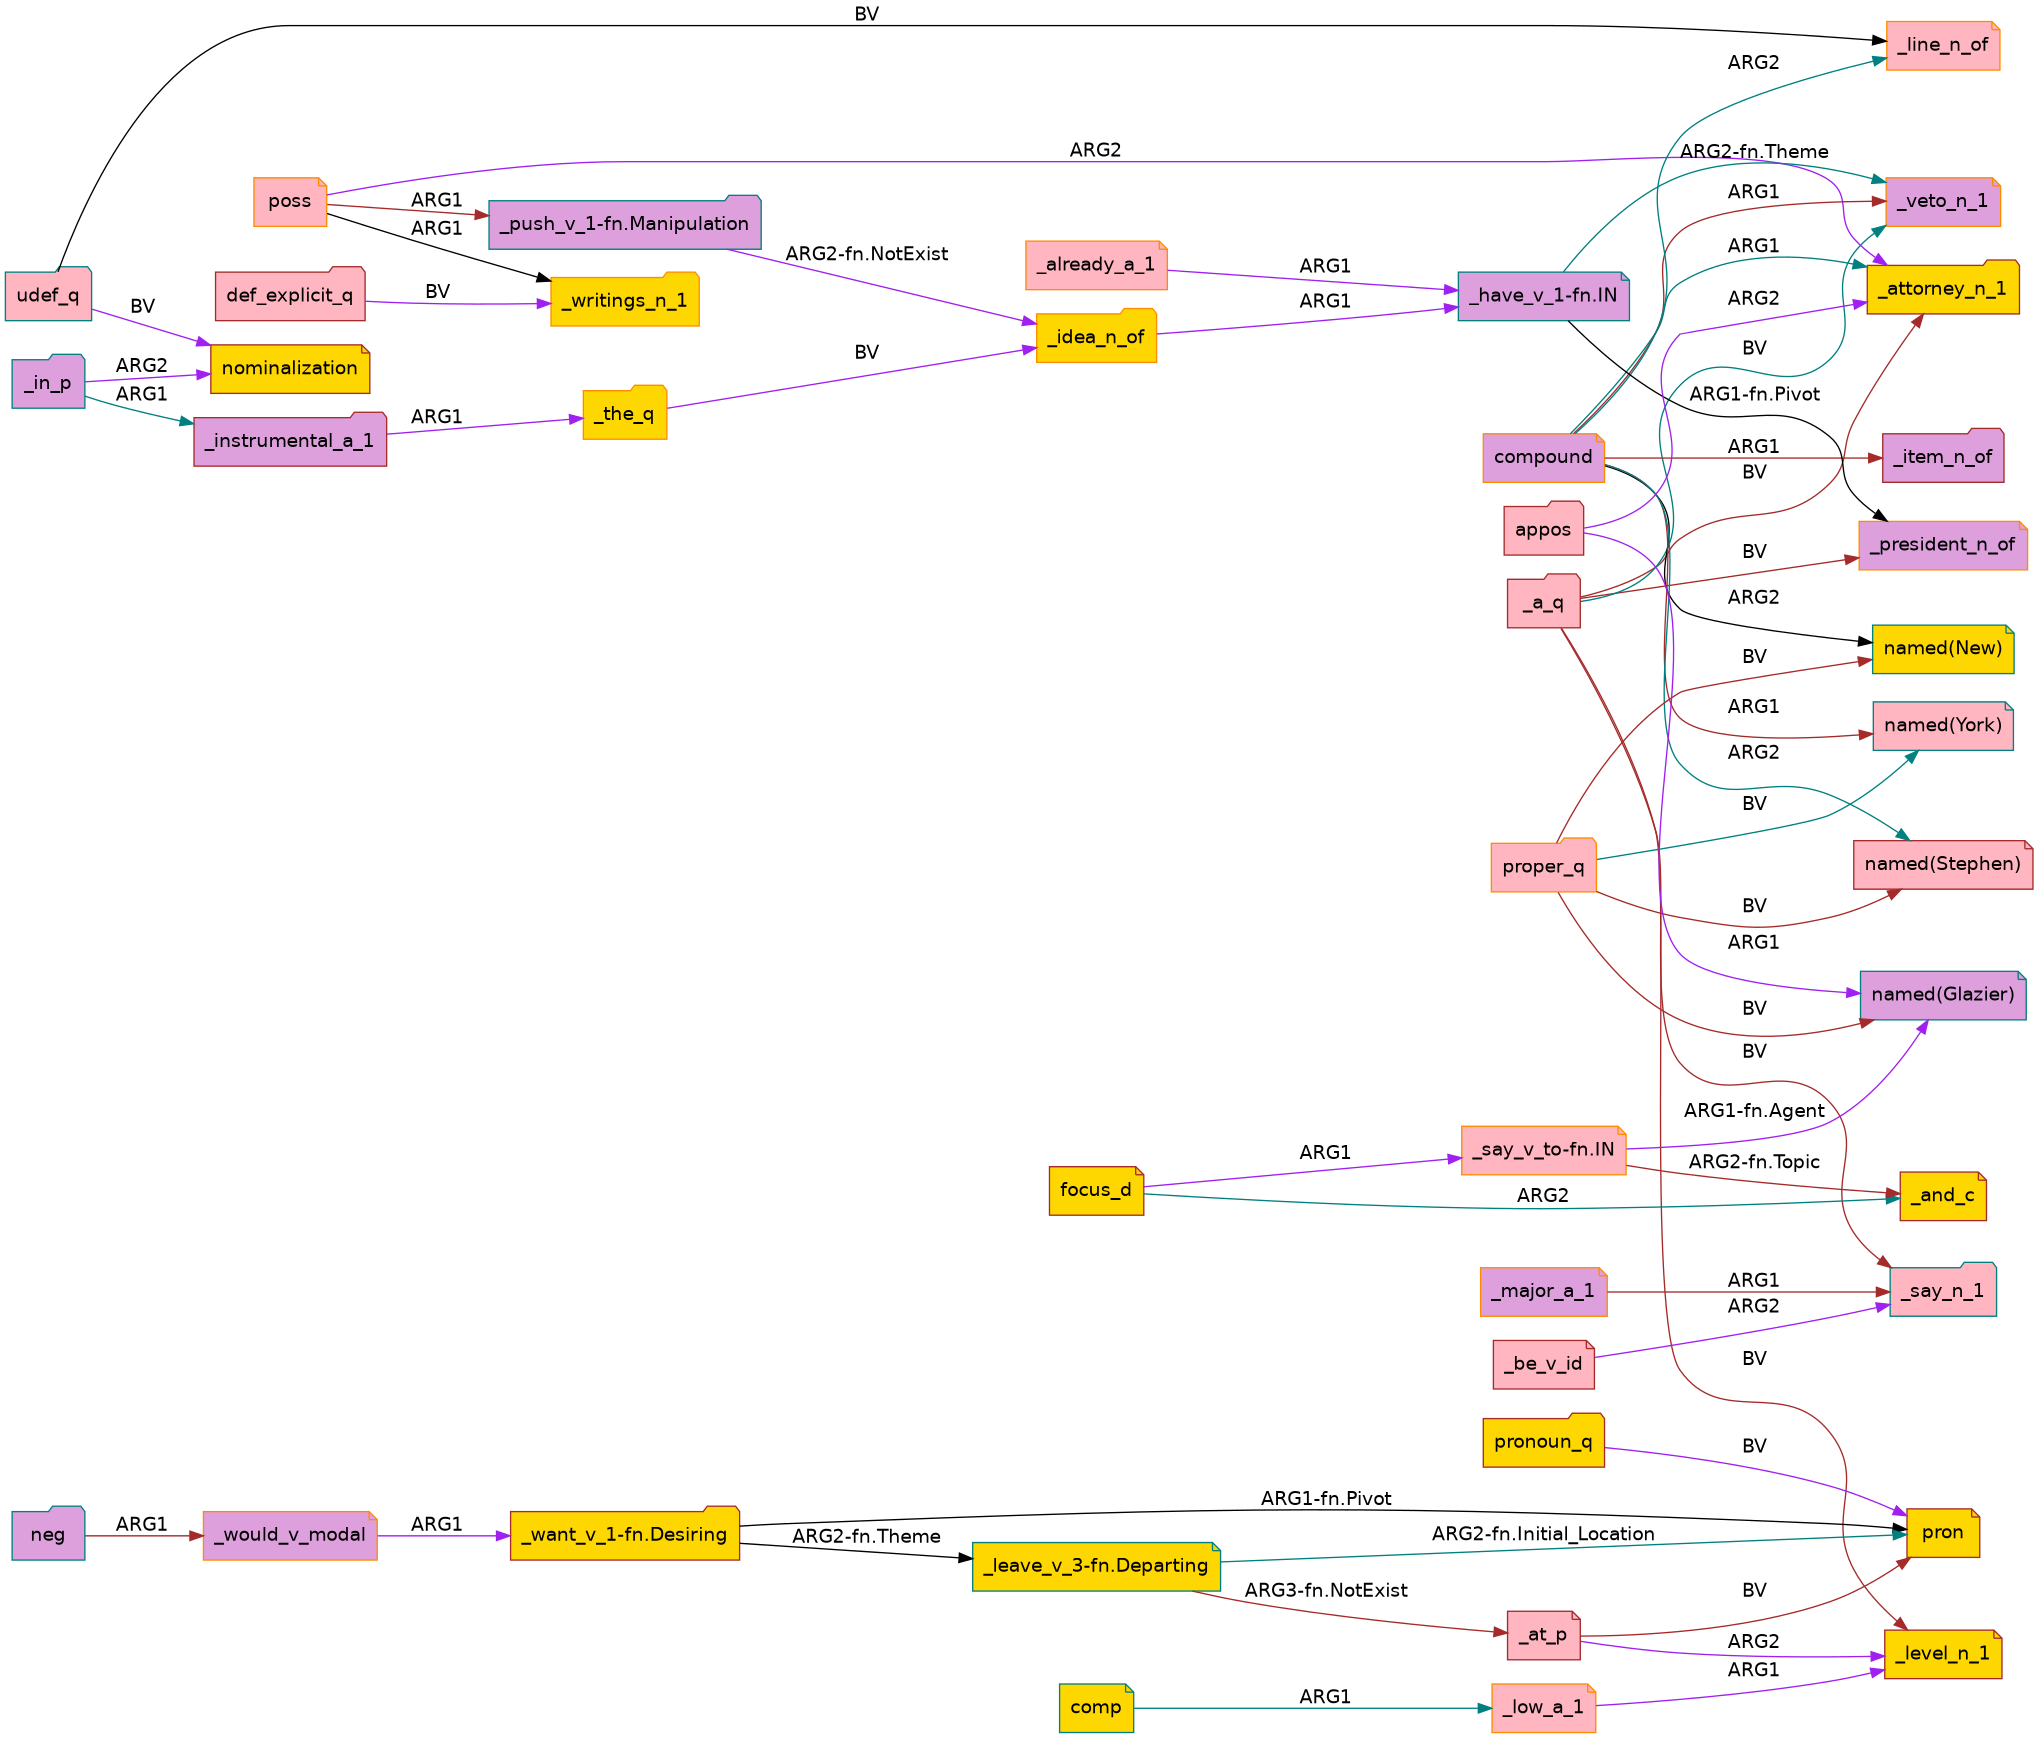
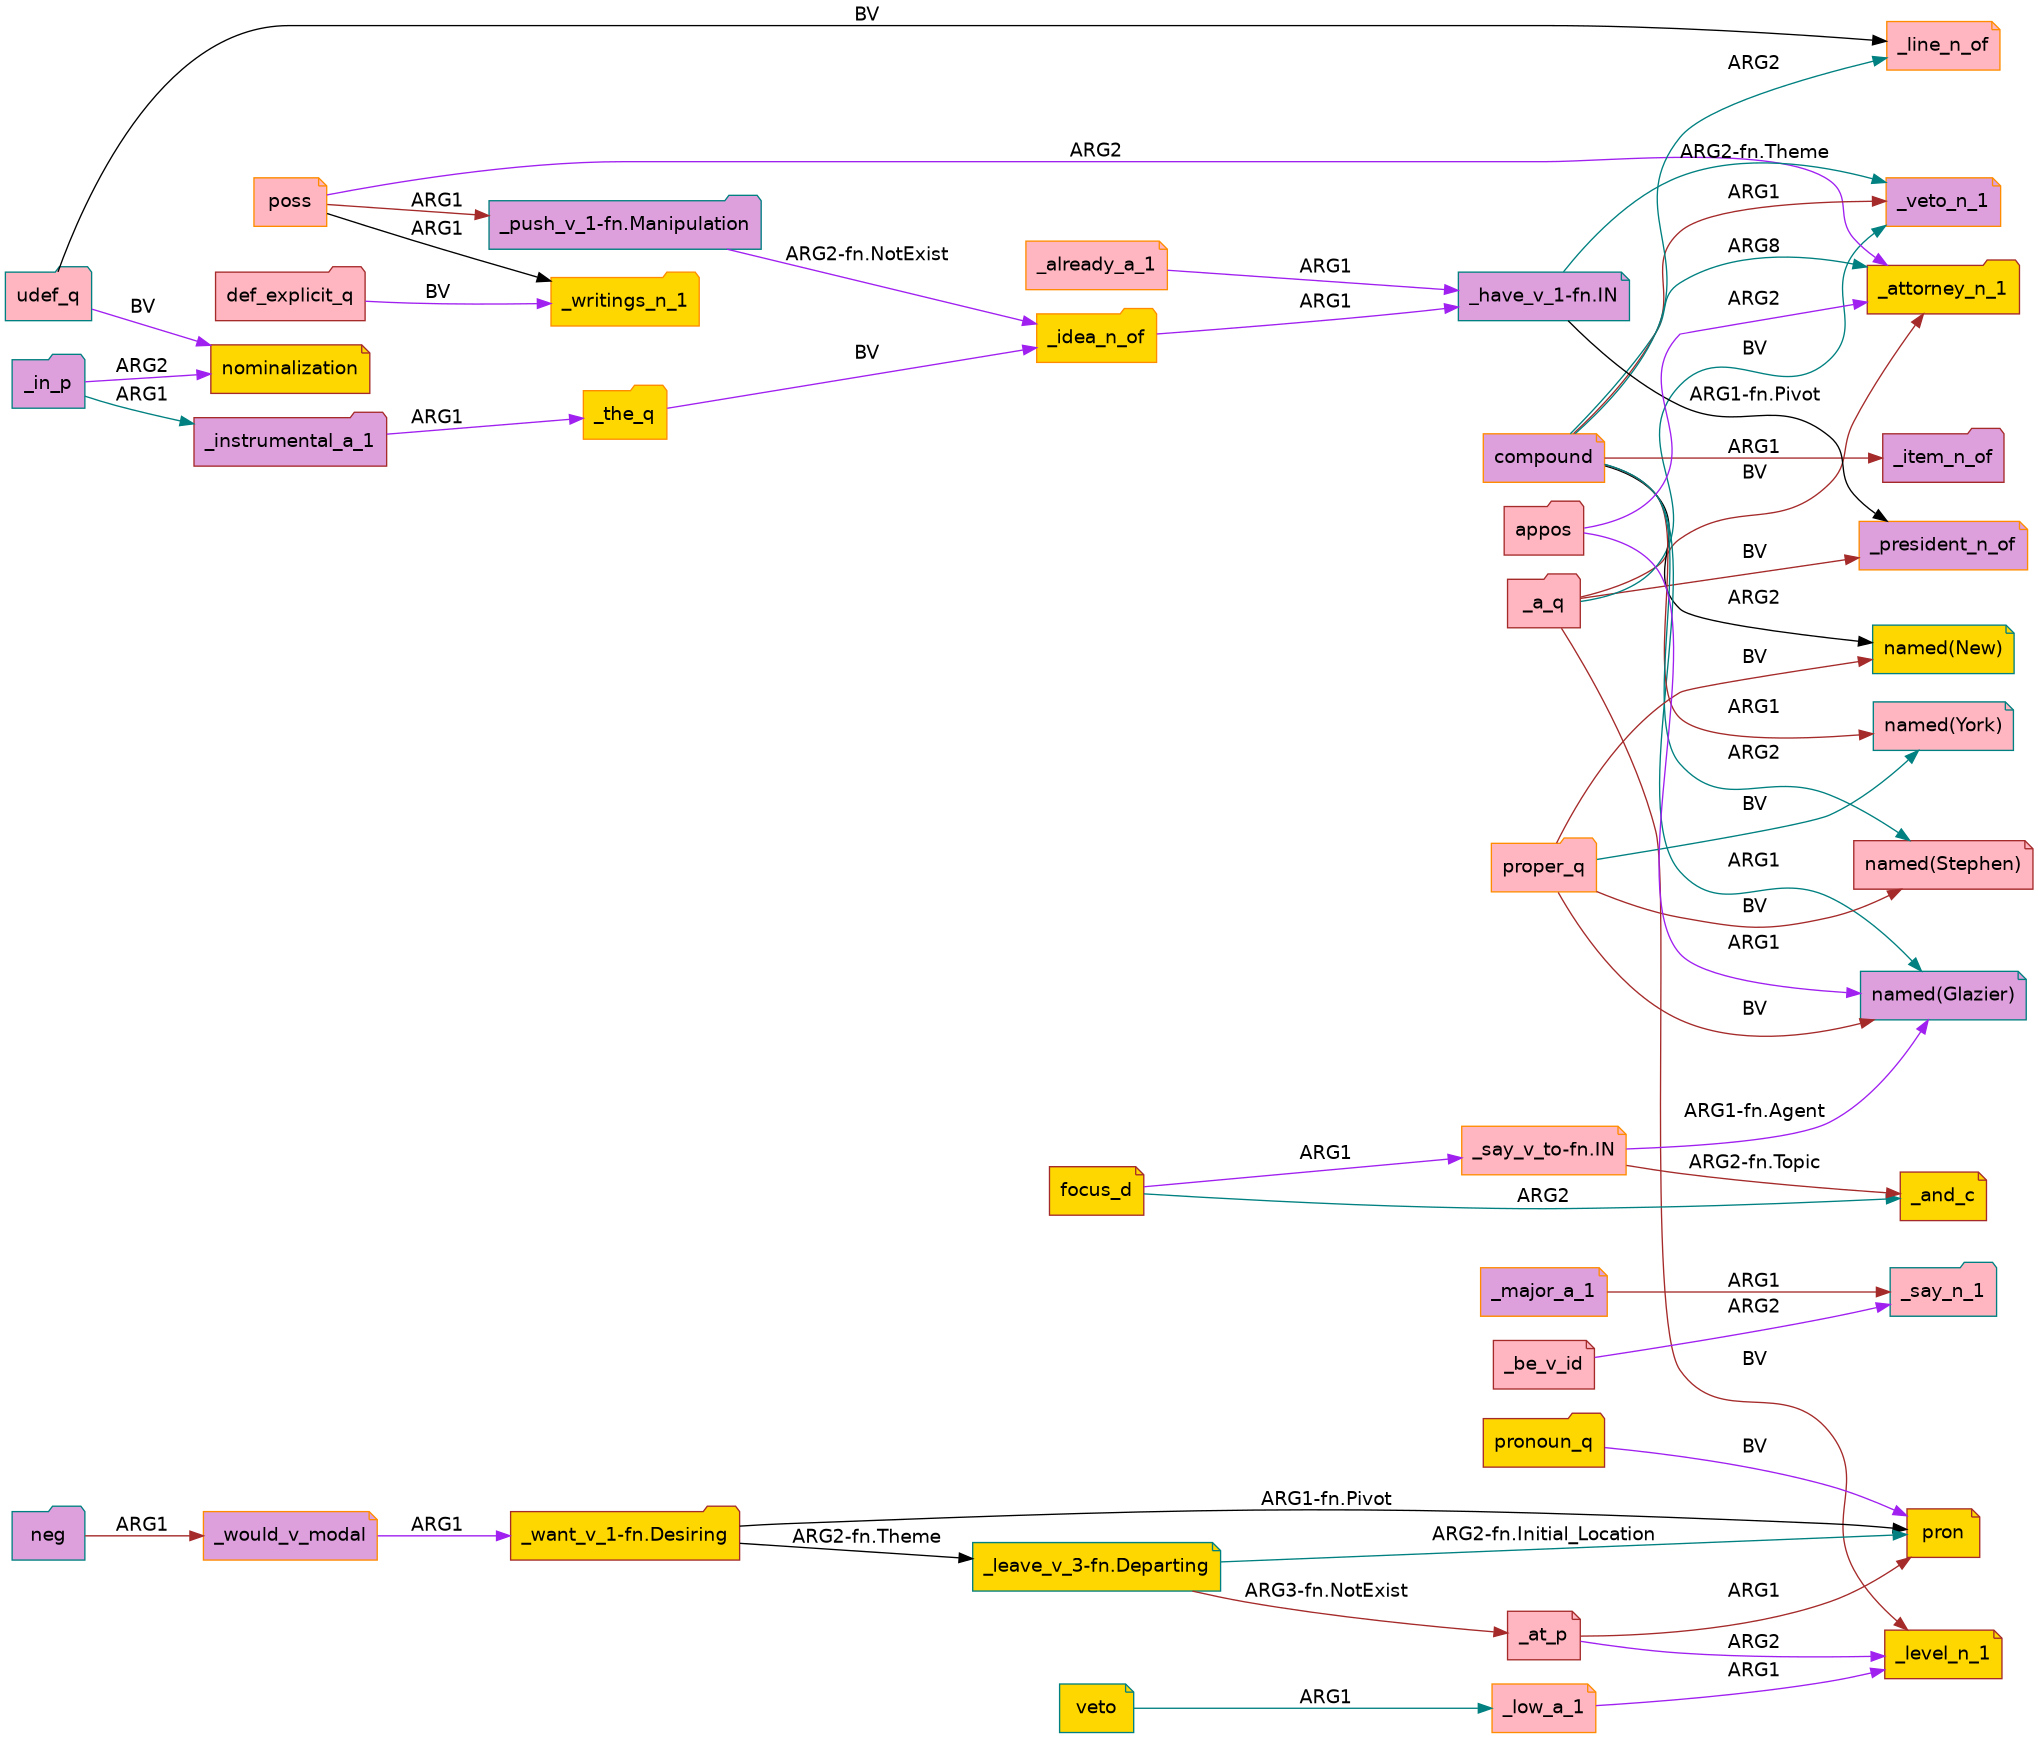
edge "compound" -> "_attorney_n_1": label "ARG1" -> "ARG8"
edge "compound" -> "named(Glazier)": added, label "ARG1"
edge "_a_q" -> "_say_n_1": removed, label "BV"
edge "_at_p" -> "pron": label "BV" -> "ARG1"
node "comp": label "comp" -> "veto"
